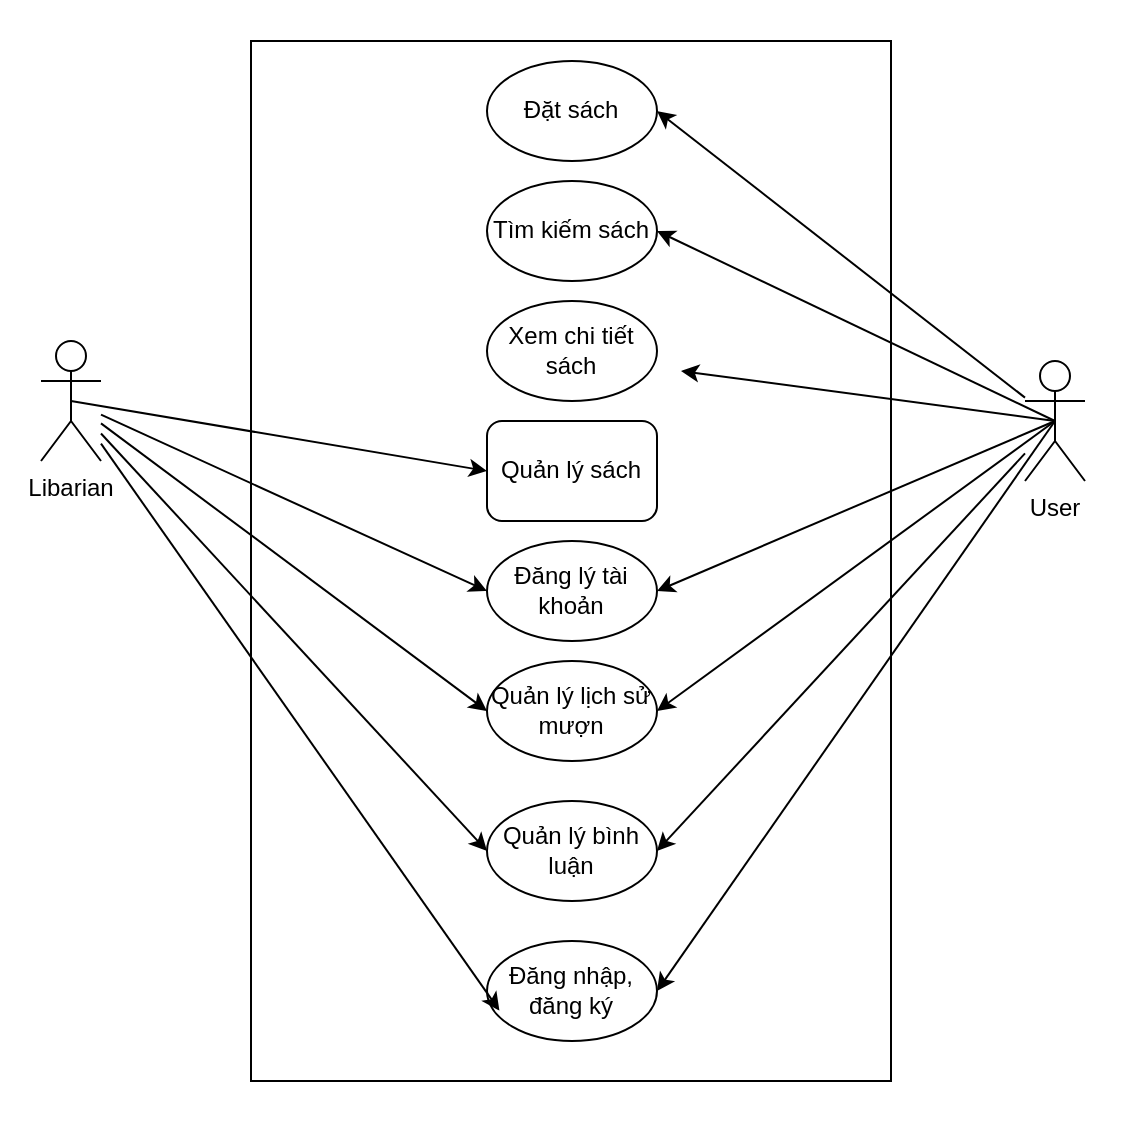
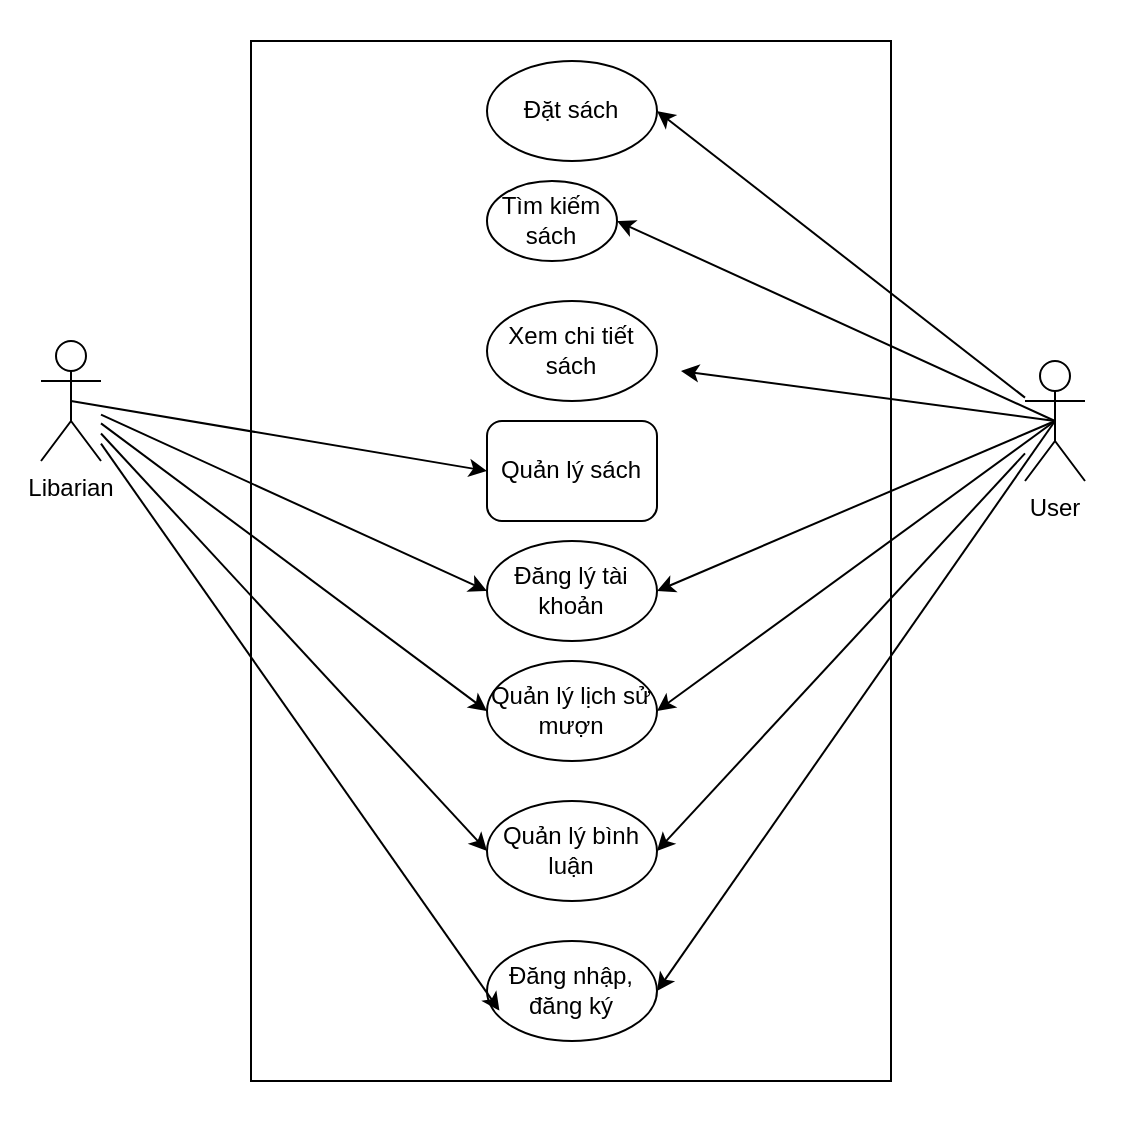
node "Tìm kiếm sách": size 170x100 -> 130x80
